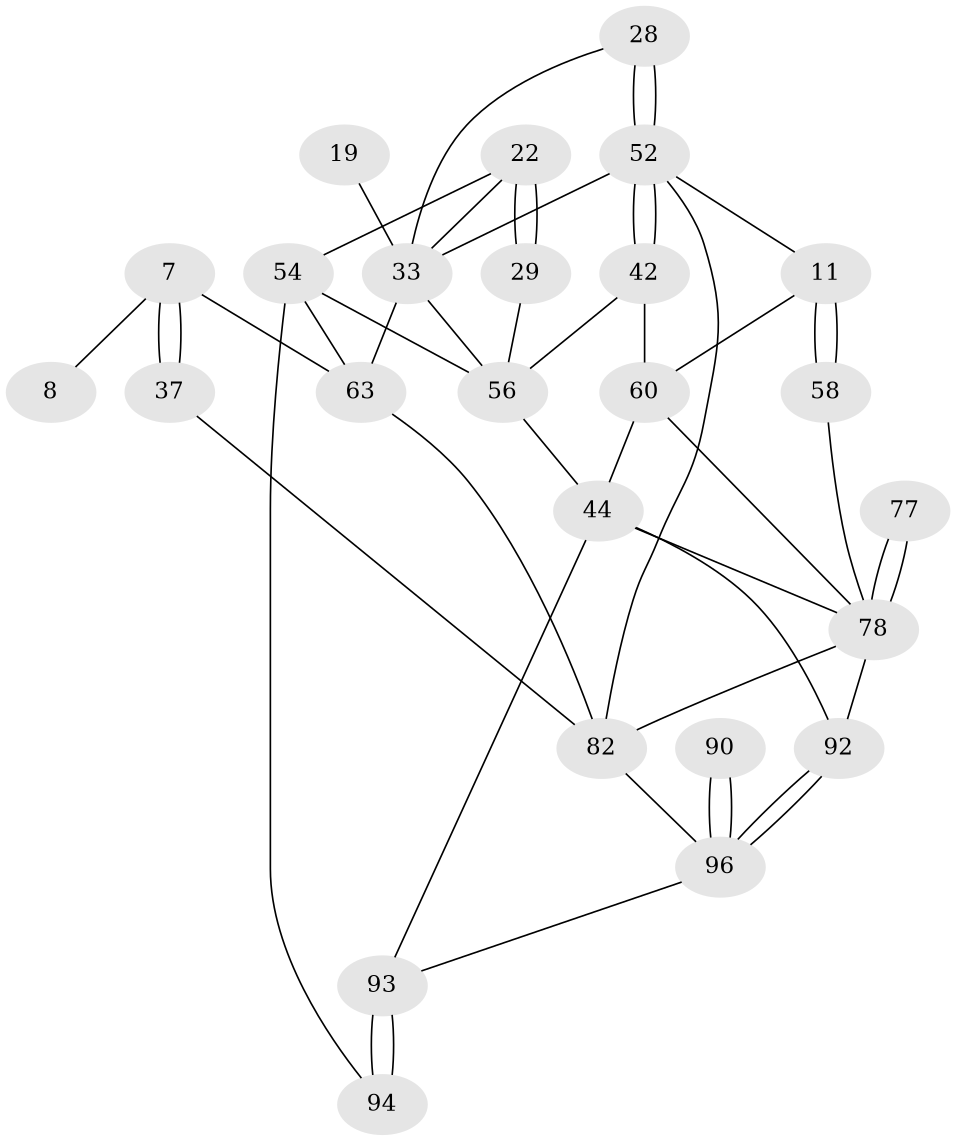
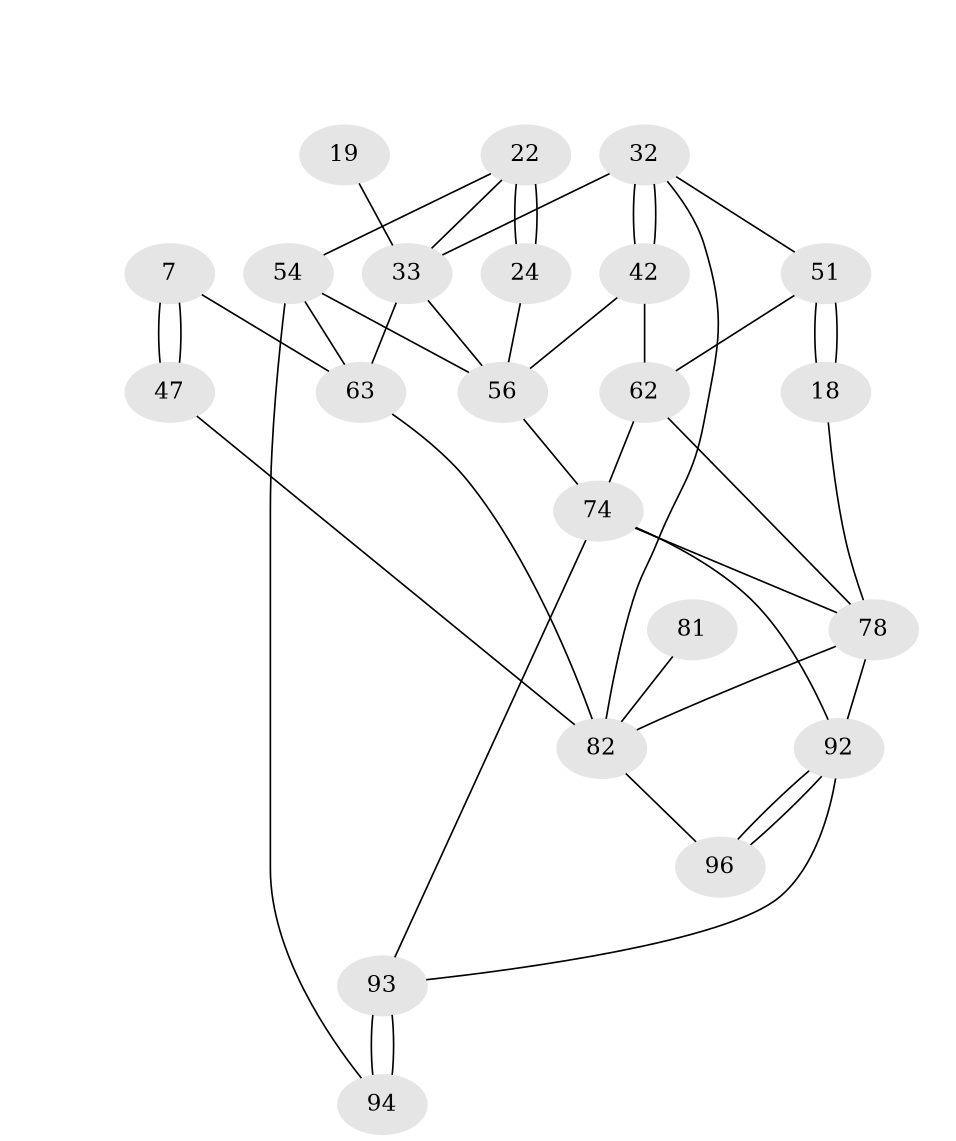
node "28": removed
node "52": label "52" -> "32"
node "29": label "29" -> "24"
node "11": label "11" -> "51"
node "8": removed
node "37": label "37" -> "47"
node "60": label "60" -> "62"
node "58": label "58" -> "18"
node "44": label "44" -> "74"
node "77": removed
node "81": added
node "90": removed
edge "96" -- "93": now "92" -- "93"
